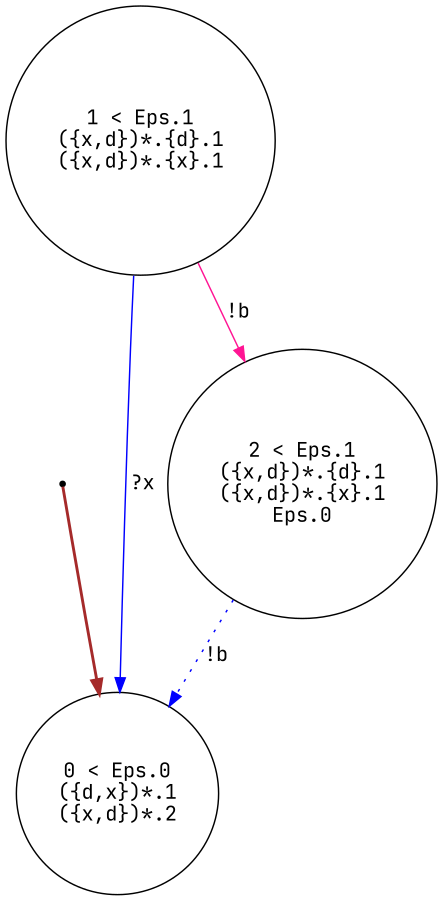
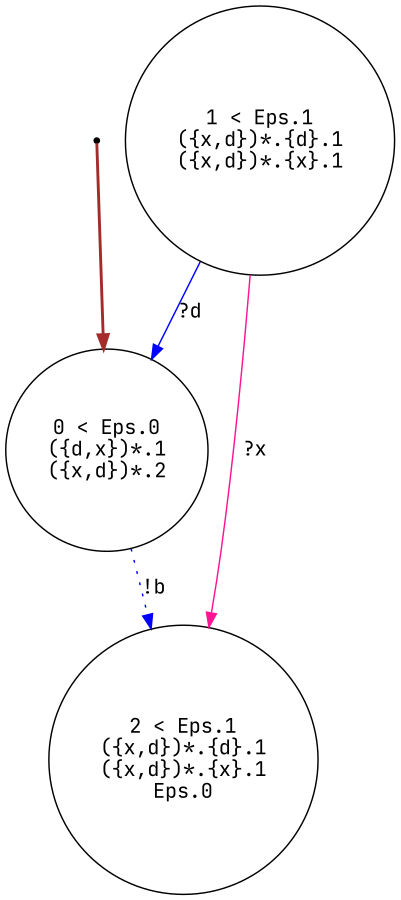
edge "1 < Eps.1 ({x,d})*.{d}.1 ({x,d})*.{x}.1" -> "2 < Eps.1 ({x,d})*.{d}.1 ({x,d})*.{x}.1 Eps.0": label "!b" -> "?x"
edge "1 < Eps.1 ({x,d})*.{d}.1 ({x,d})*.{x}.1" -> "0 < Eps.0 ({d,x})*.1 ({x,d})*.2": label "?x" -> "?d"
edge "2 < Eps.1 ({x,d})*.{d}.1 ({x,d})*.{x}.1 Eps.0" -> "0 < Eps.0 ({d,x})*.1 ({x,d})*.2": reversed
